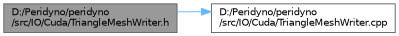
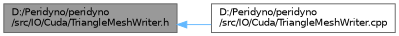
edge "D:/Peridyno/peridyno /src/IO/Cuda/TriangleMeshWriter.h" -> "D:/Peridyno/peridyno /src/IO/Cuda/TriangleMeshWriter.cpp": reversed
